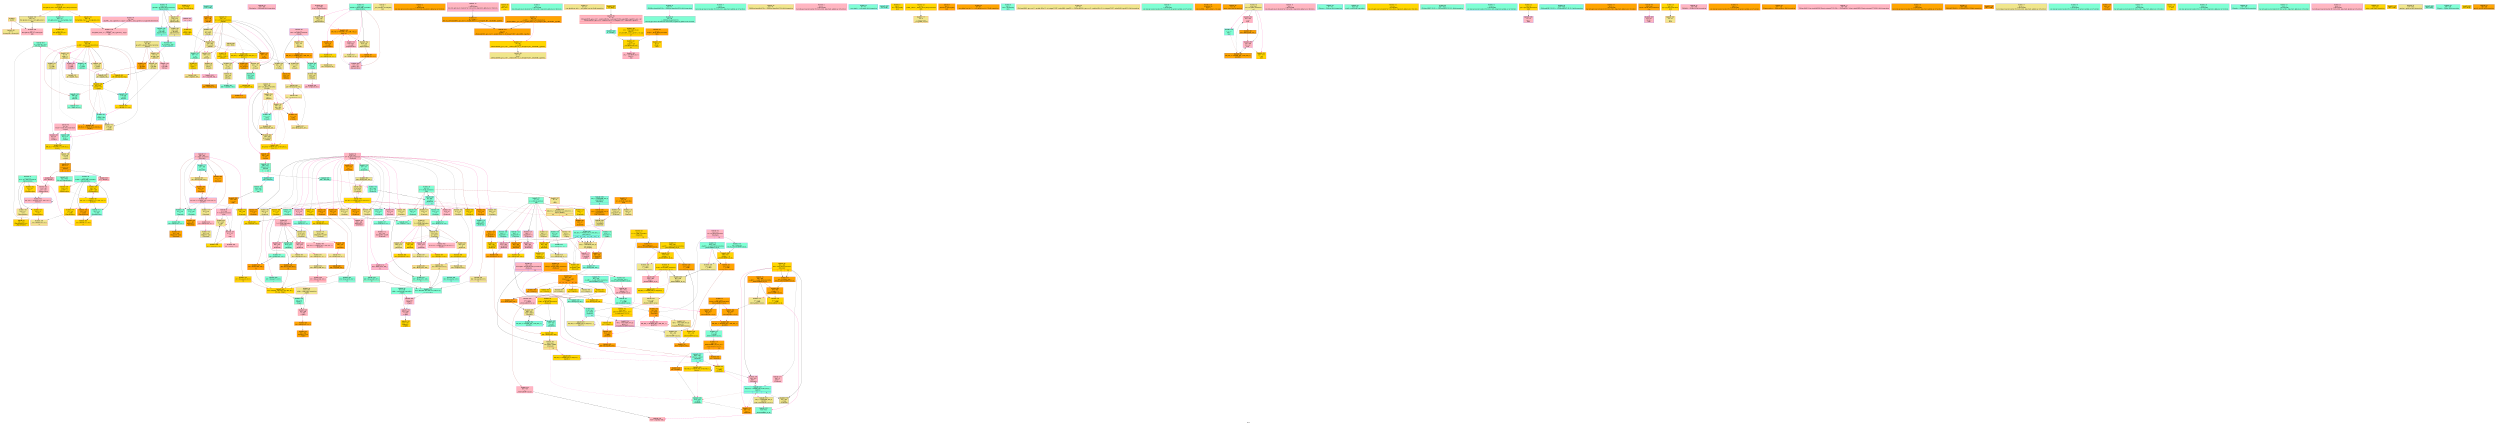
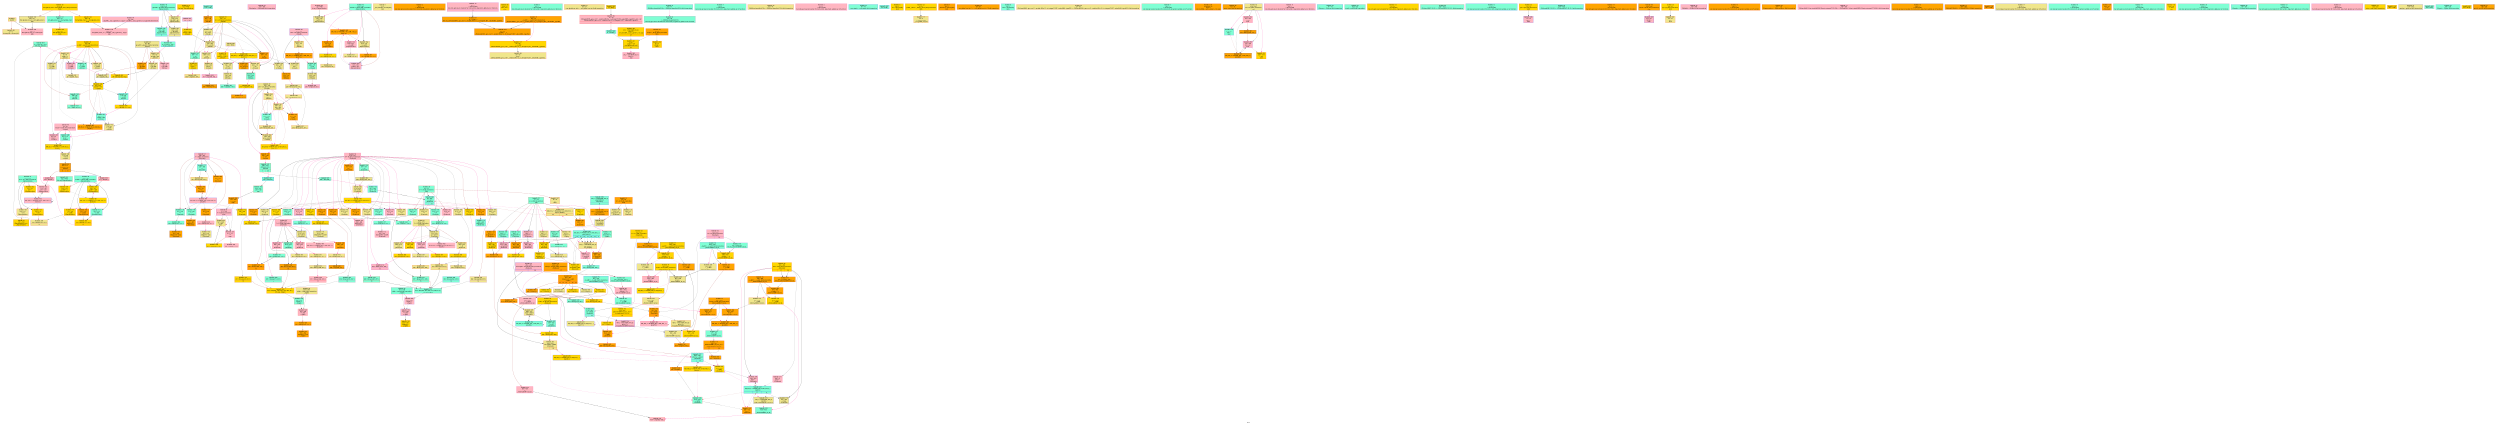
node "NodeID: 174": fillcolor khaki -> orange
